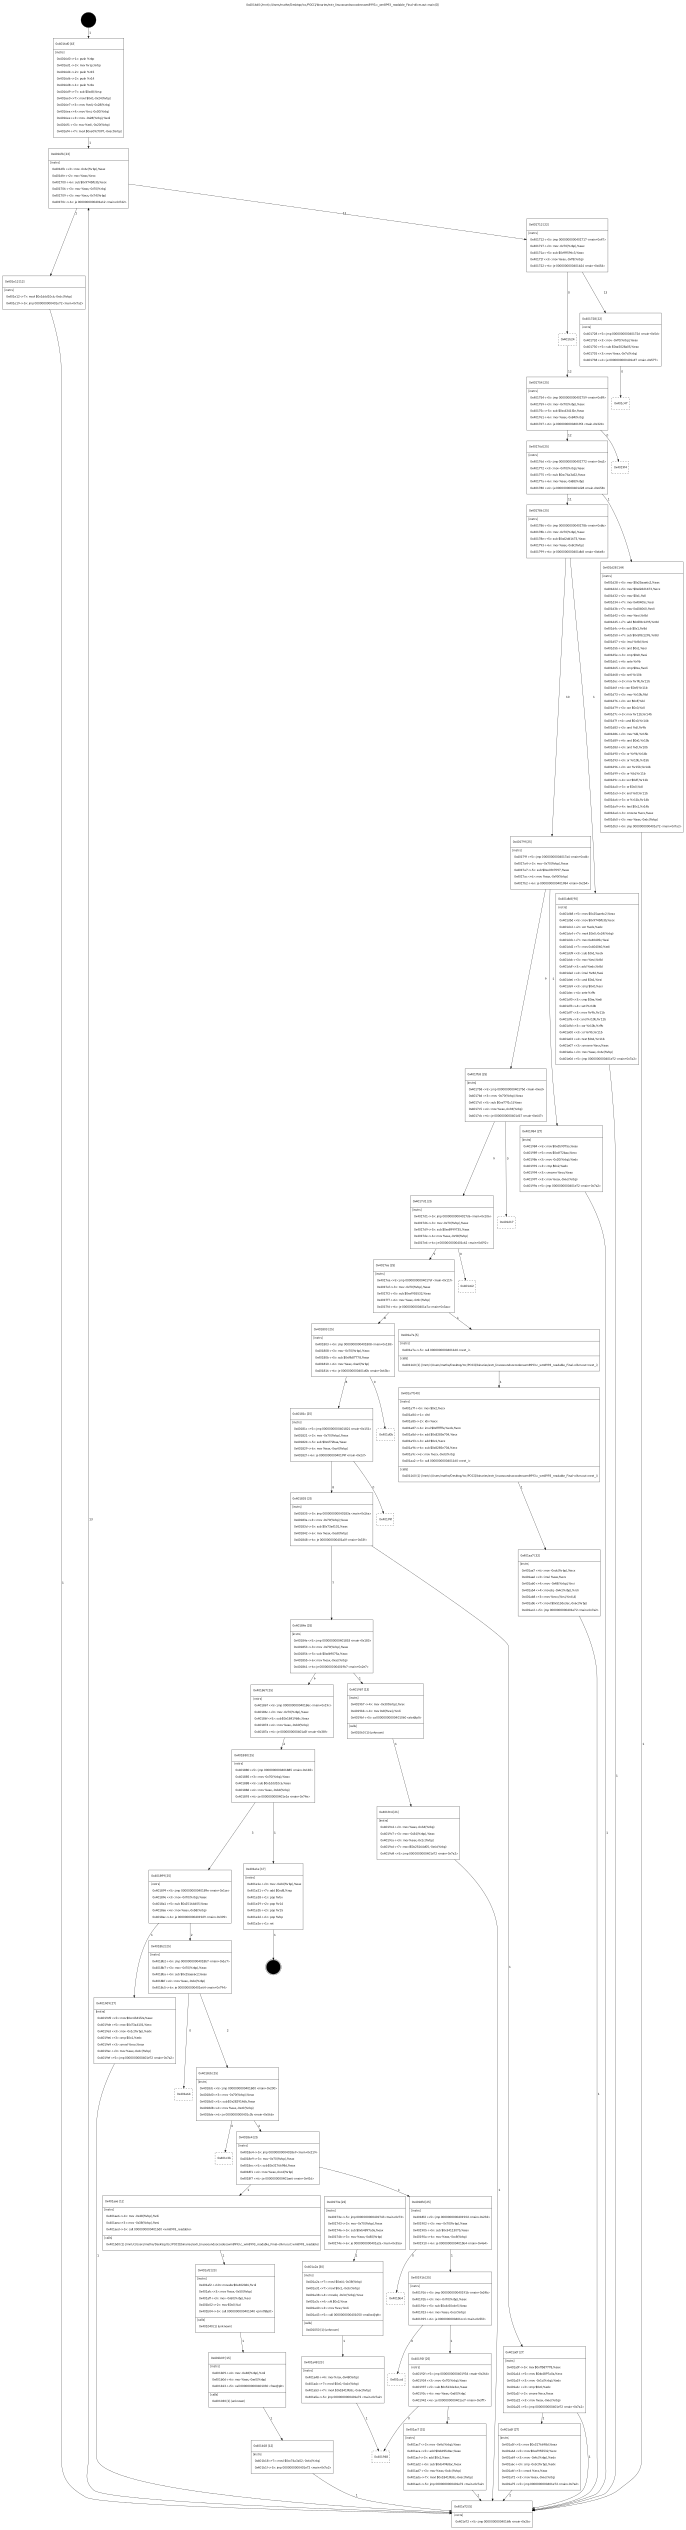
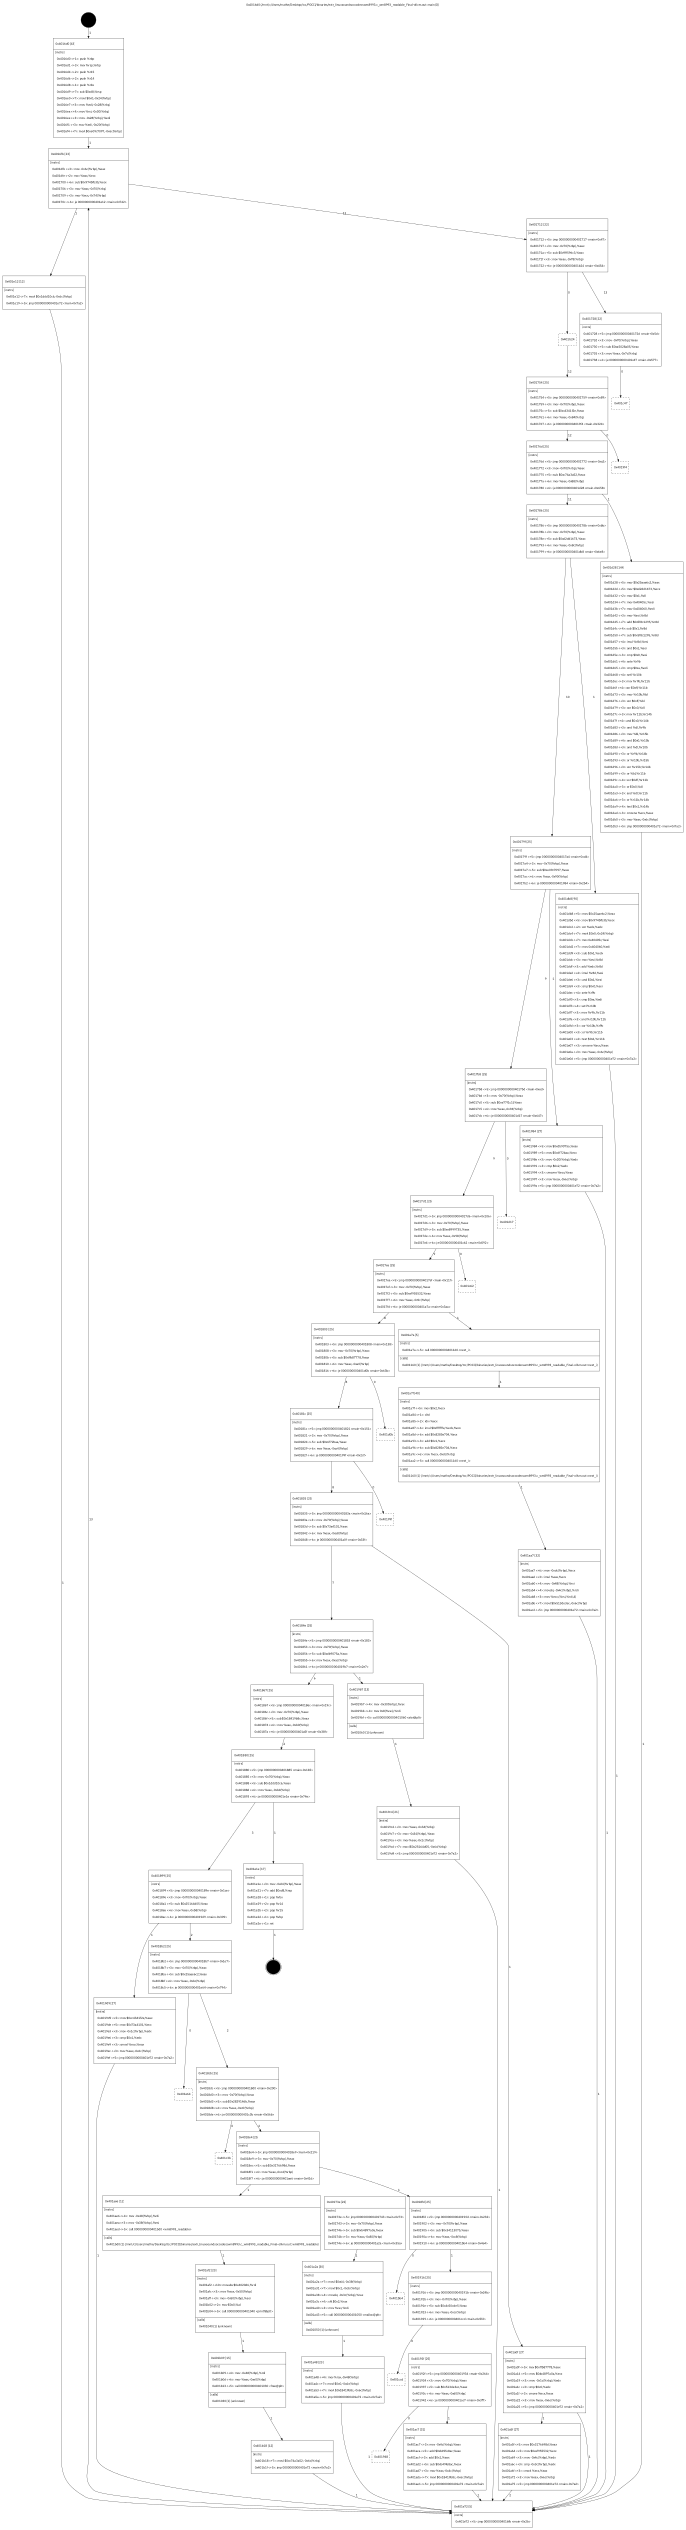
edge "0x401916 [25]" -> "0x40192f [25]": removed, label "1"
edge "0x401a48 [23]" -> "0x401948": now "0x401a48 [23]" -> "0x401e72 [5]"
